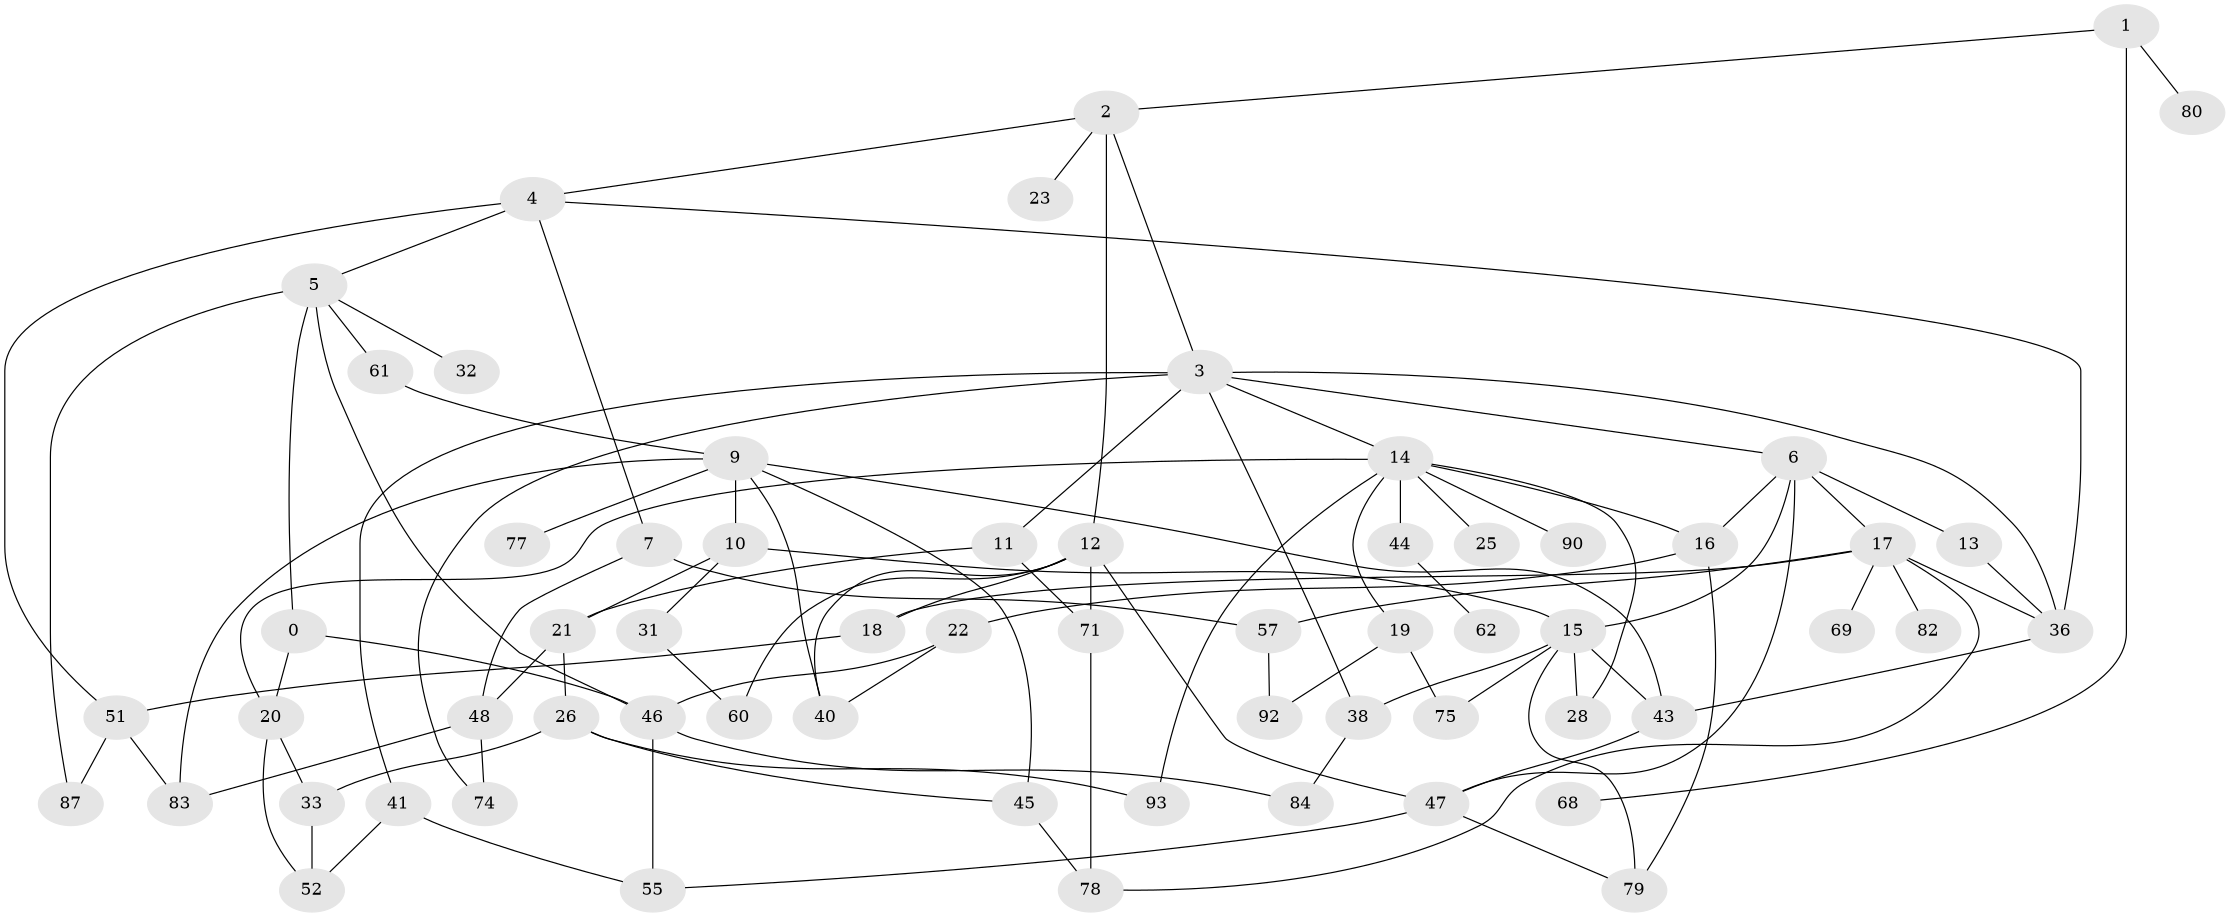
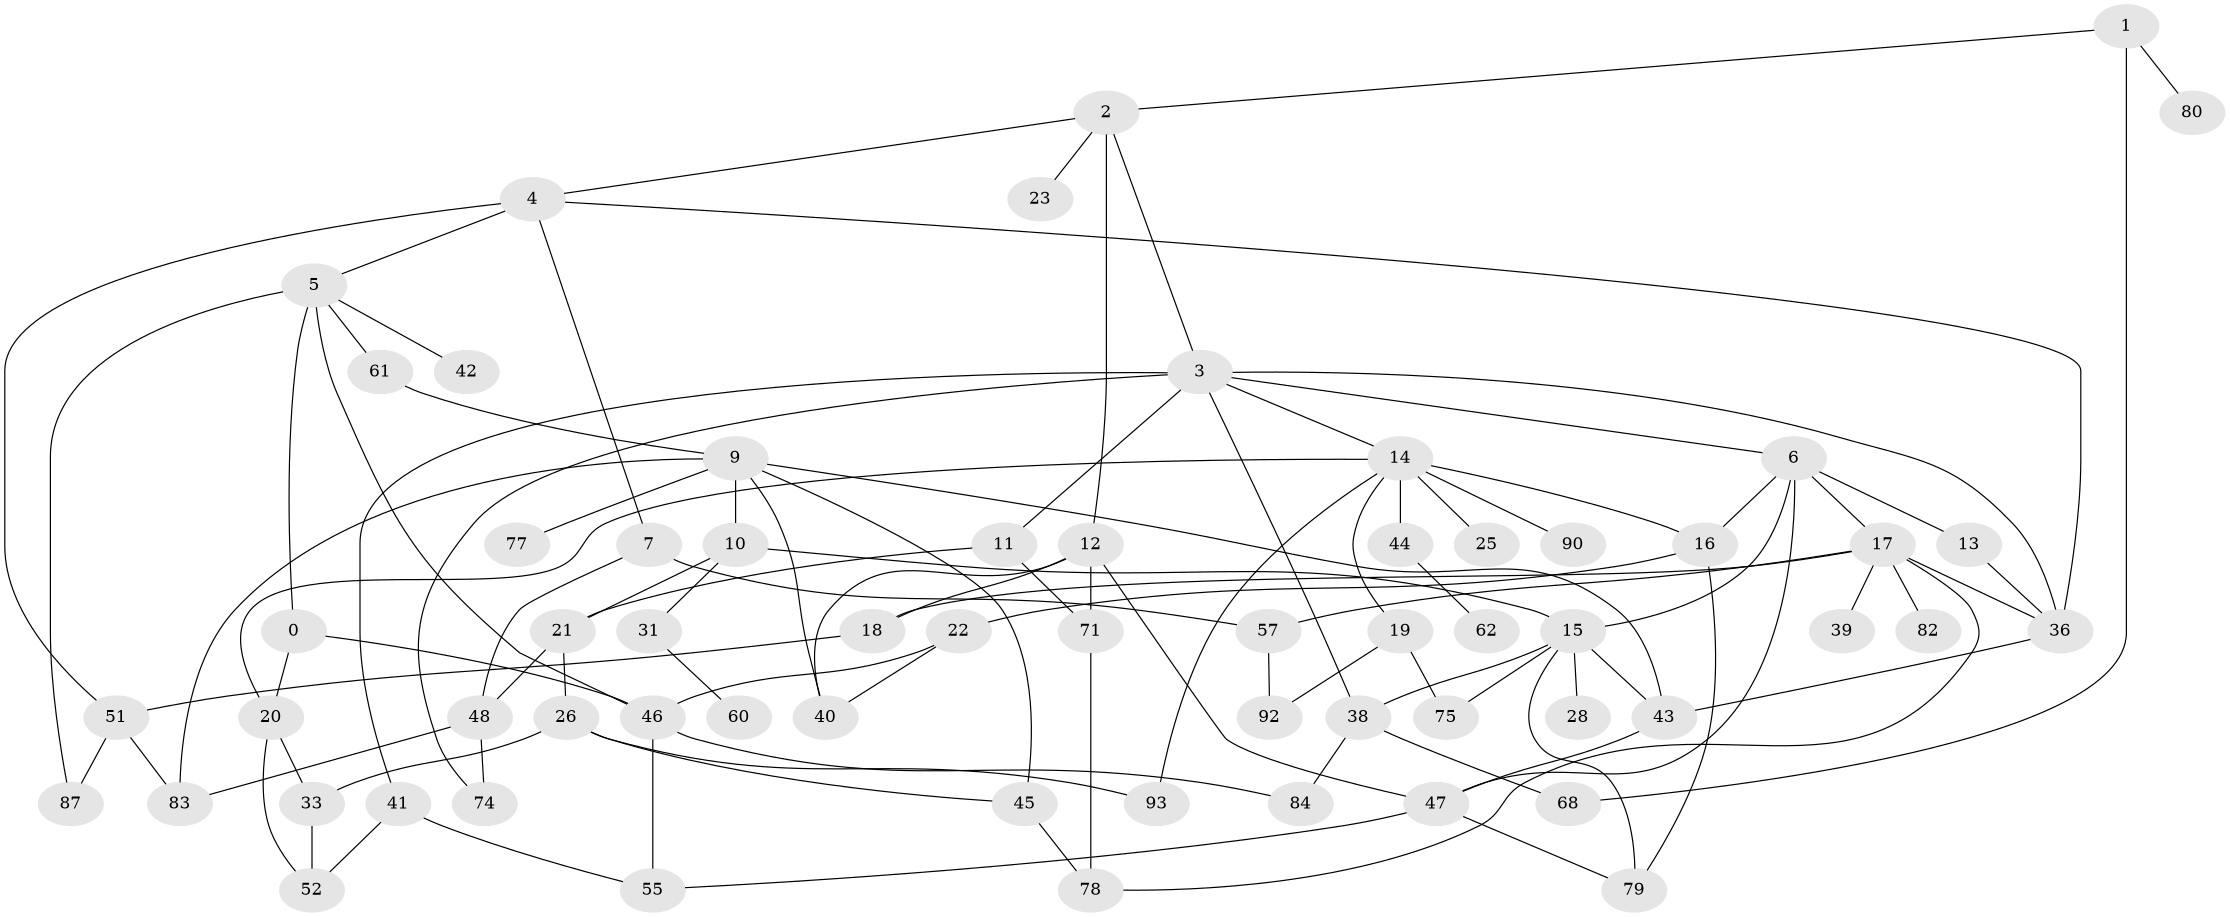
node "32": label "32" -> "42"
edge "14" -- "28": removed
edge "12" -- "60": removed
node "69": label "69" -> "39"
edge "38" -- "68": added
